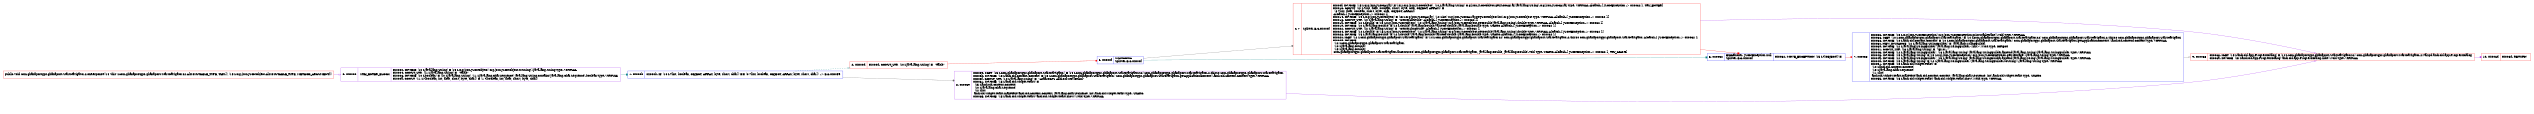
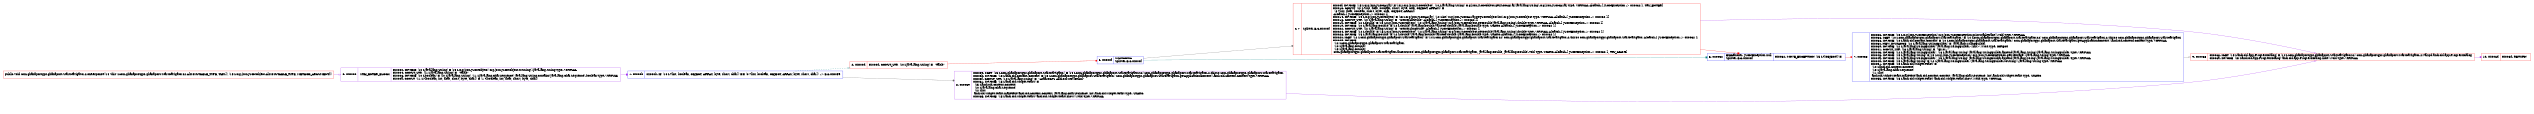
edge "0: 0x0000" -> "1: 0x000b": color teal -> purple
